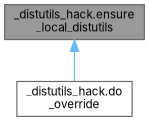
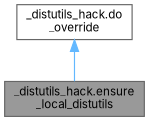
edge "_distutils_hack.do _override" -> "_distutils_hack.ensure _local_distutils": reversed
